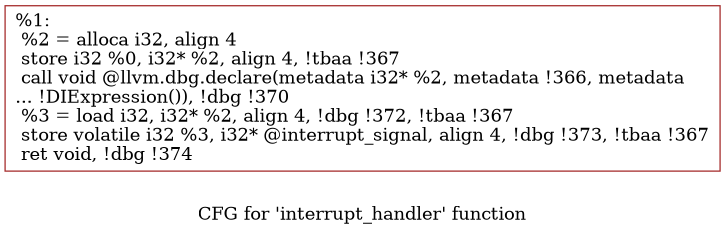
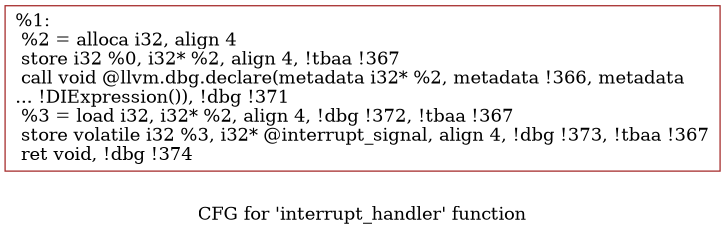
node "%1:": text "... !DIExpression()), !dbg !370" -> "... !DIExpression()), !dbg !371"
